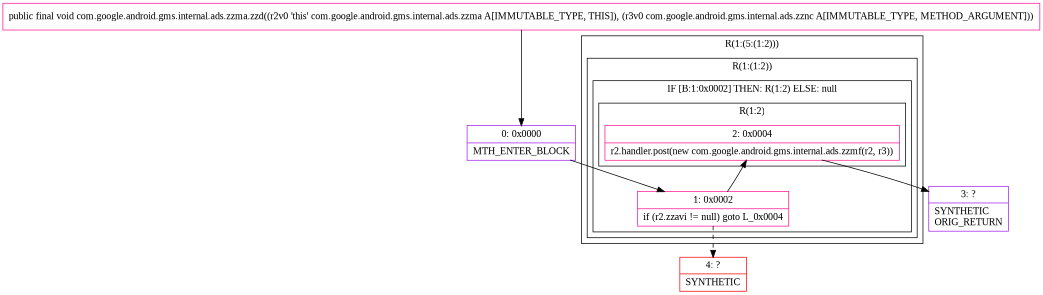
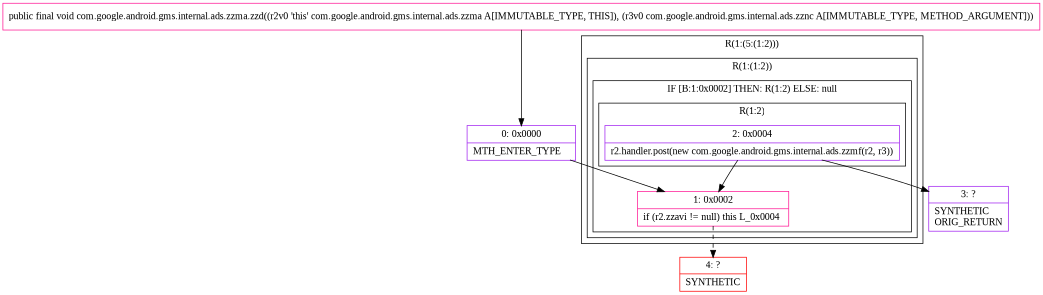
node "2: 0x0004": color deeppink -> purple
node "0: 0x0000": text "MTH_ENTER_BLOCK" -> "MTH_ENTER_TYPE"
edge "1: 0x0002" -> "2: 0x0004": reversed
node "1: 0x0002": text "if (r2.zzavi != null) goto L_0x0004" -> "if (r2.zzavi != null) this L_0x0004"
